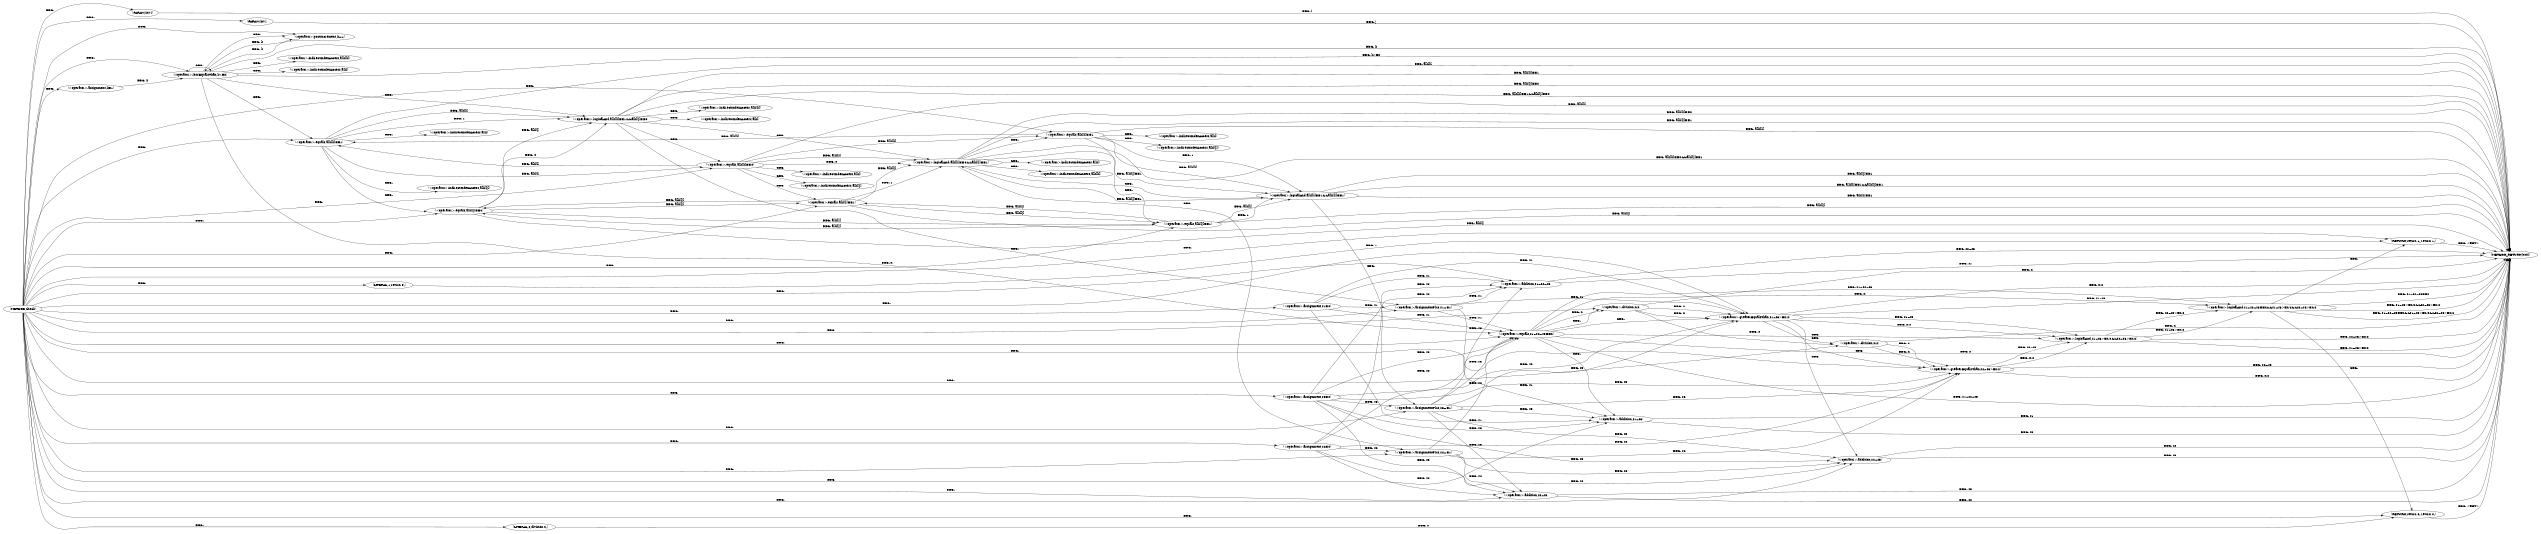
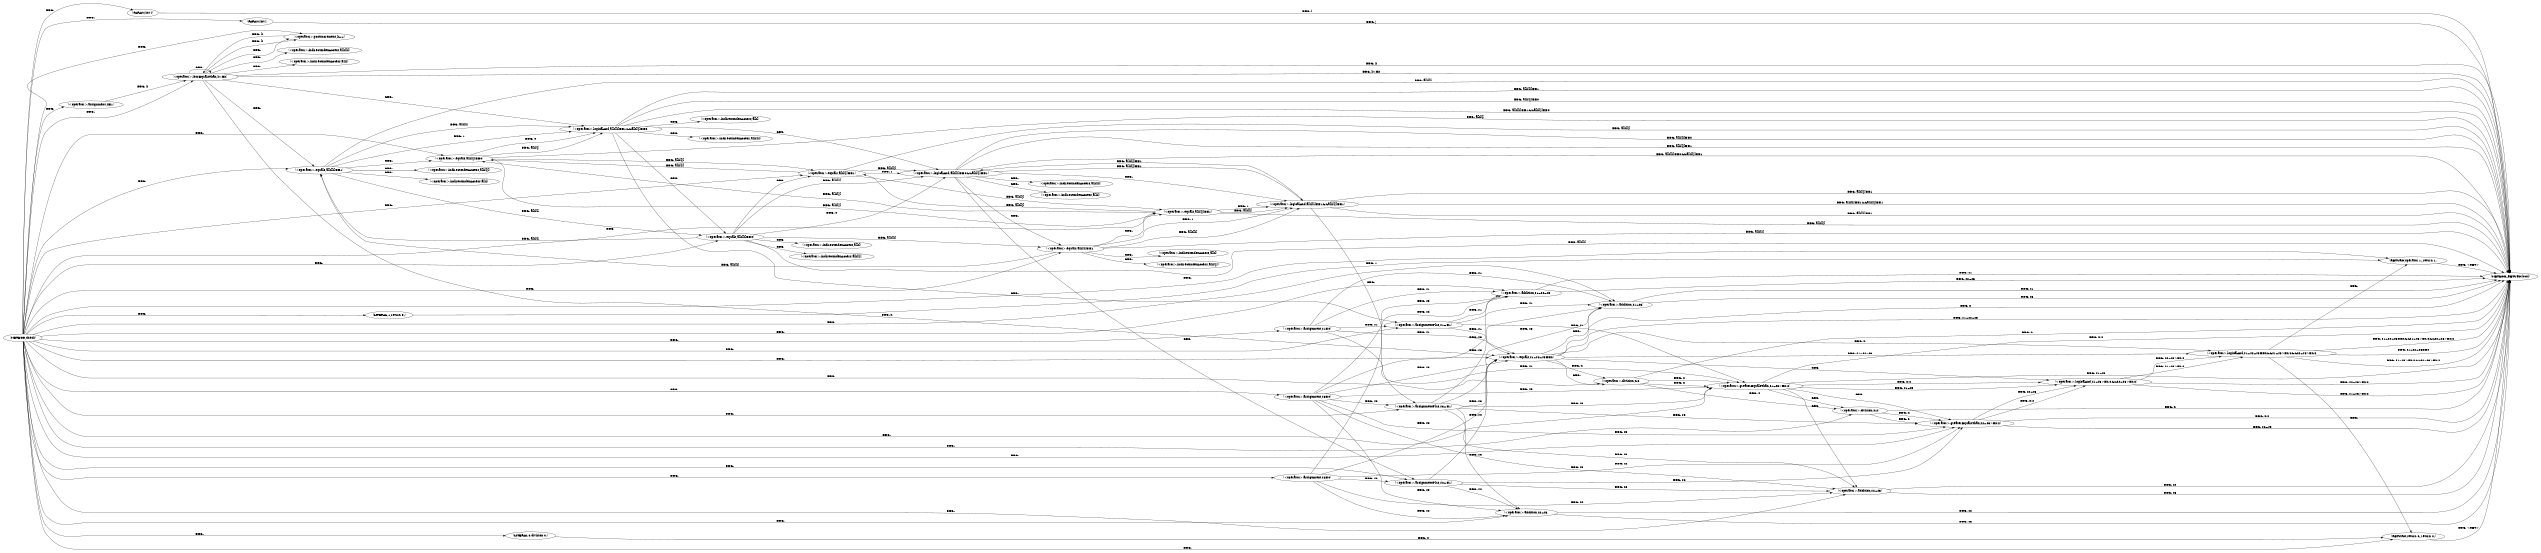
node "(RETURN,return 1;,return 1;)": label "(RETURN,return 1;,return 1;)" -> "(RETURN,operator 1;,return 1;)"
edge "(<operator>.equals,s1+s2+s3==n)" -> "(<operator>.greaterEqualsThan,s1+s3>=n/2)": removed, label "CDG:"
